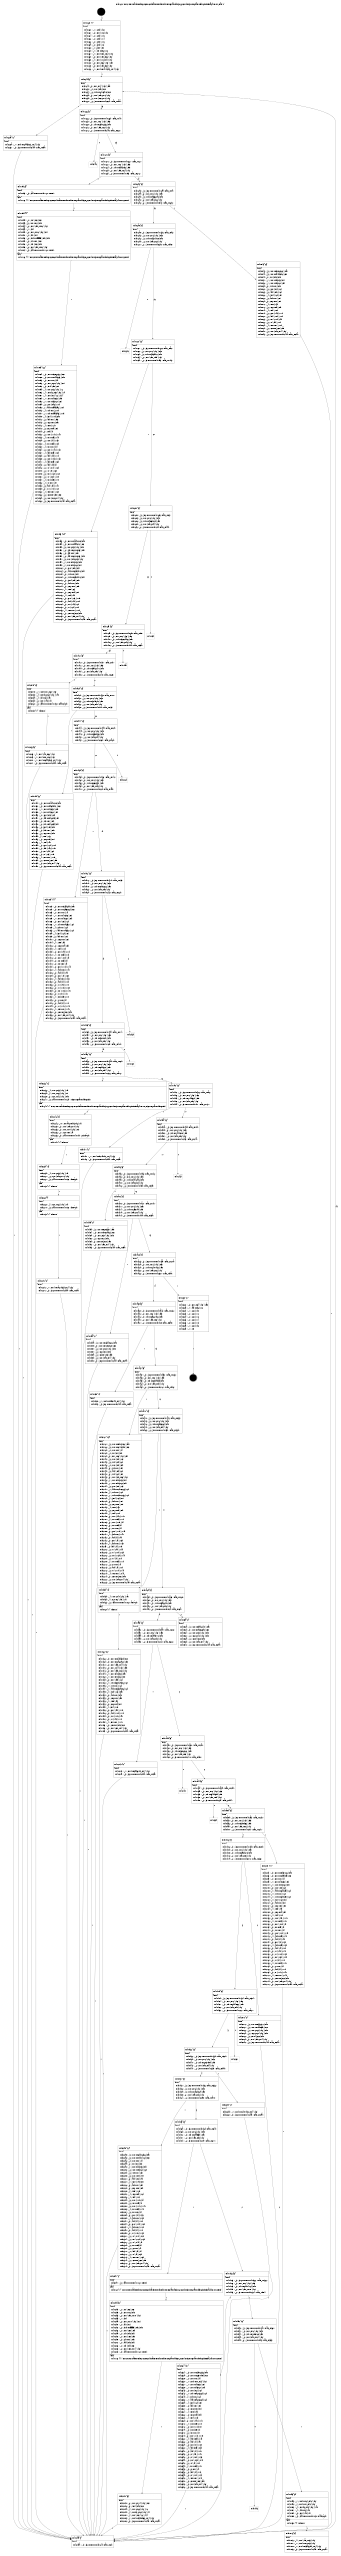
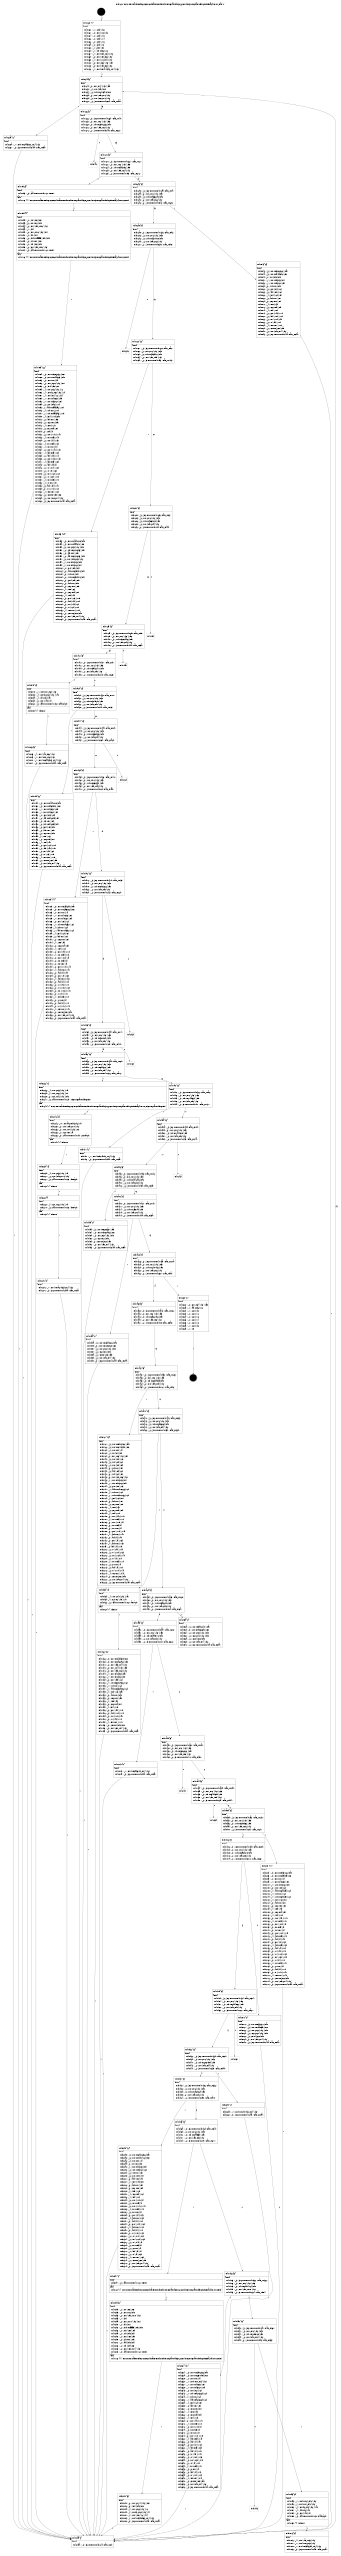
node "0x401dce [12]": removed
